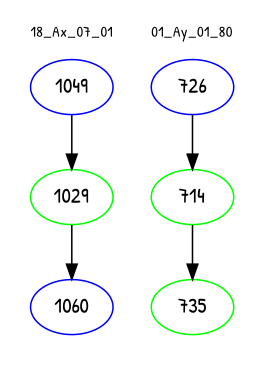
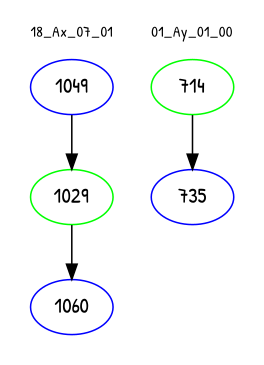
cluster "01_Ay_01_80": label "01_Ay_01_80" -> "01_Ay_01_00"
node "726": removed
node "735": color green -> blue
